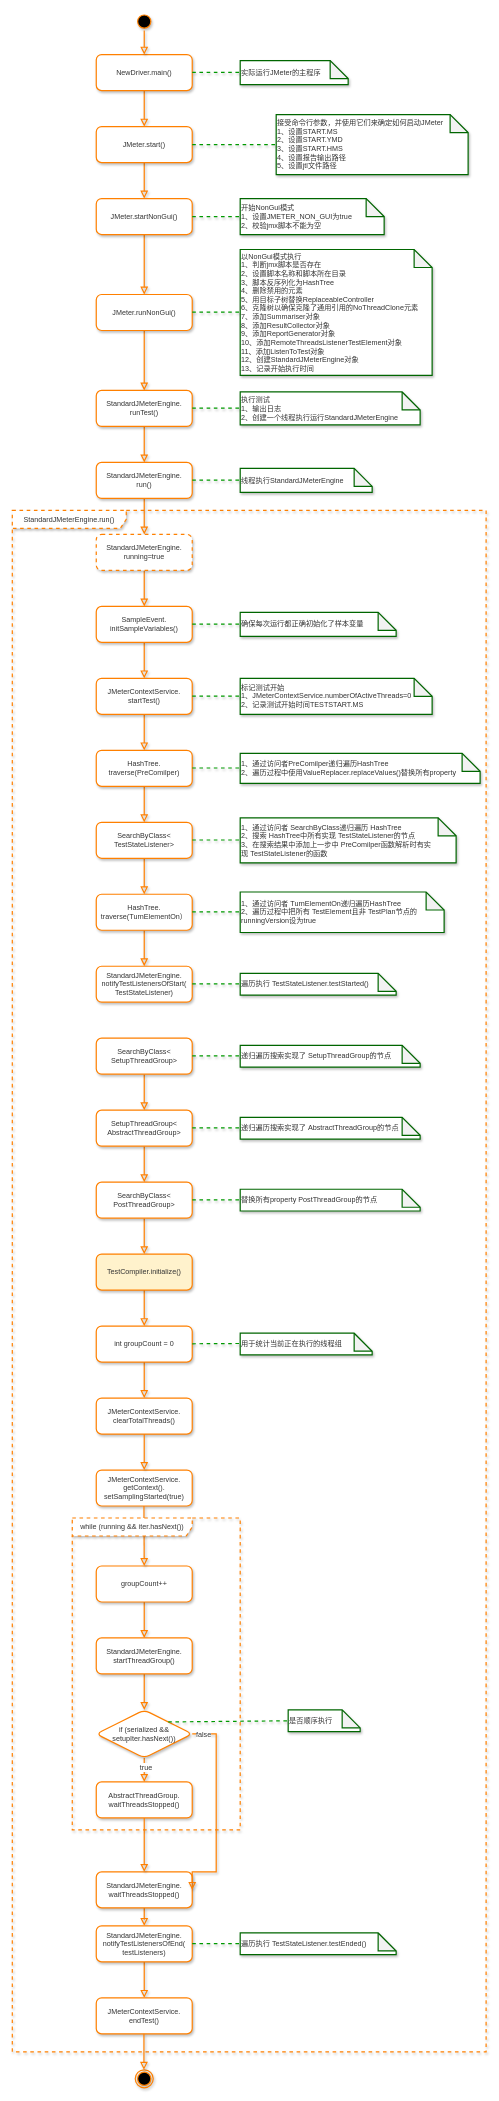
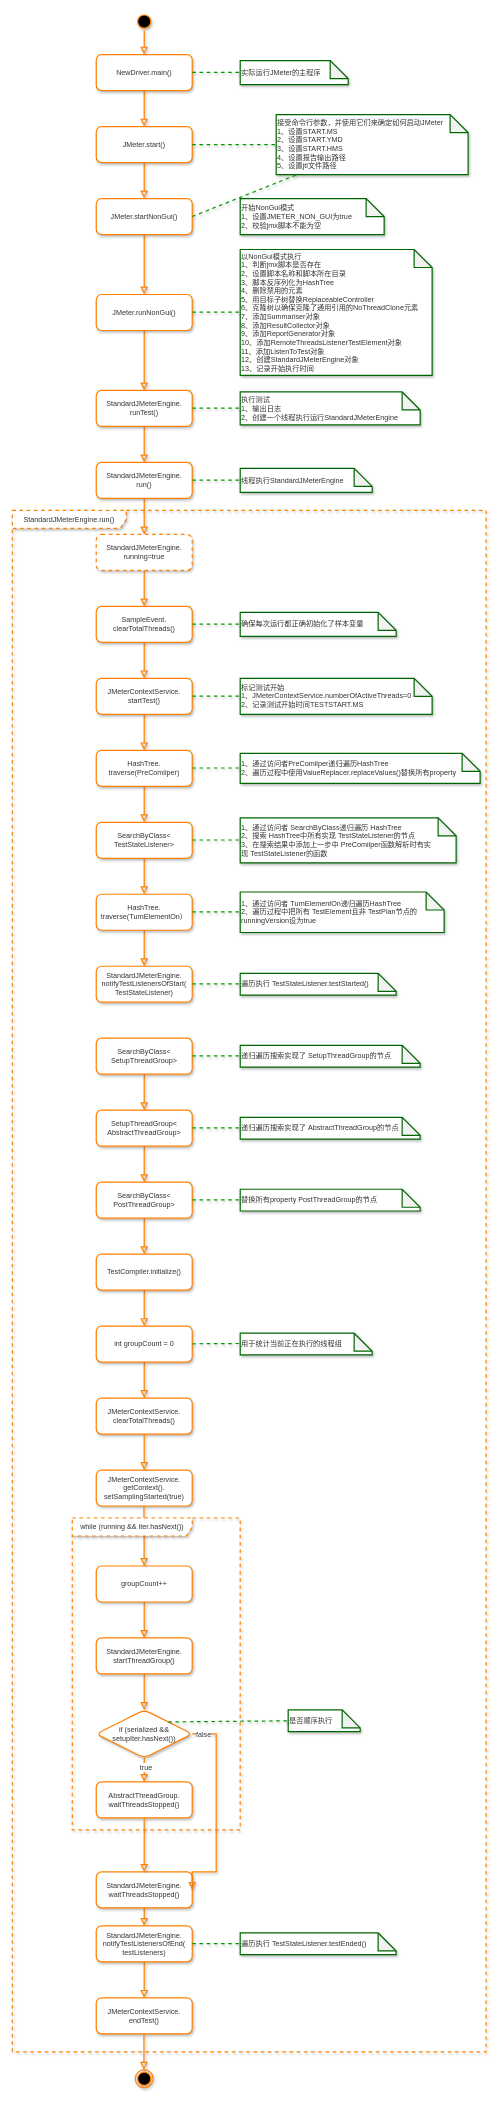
edge "JMeter.startNonGui()" -- "开始NonGui模式 1、设置JMETER_NON_GUI为true 2、校验jmx脚本不能为空": now "JMeter.startNonGui()" -- "接受命令行参数，并使用它们来确定如何启动JMeter 1、设置START.MS 2、设置START.YMD 3、设置START.HMS 4、设置报告输出路径 5、设置jtl文件路径"
node "SampleEvent. initSampleVariables()": label "SampleEvent. initSampleVariables()" -> "SampleEvent. clearTotalThreads()"
node "TestCompiler.initialize()": fillcolor #fff2cc -> #ffffff
